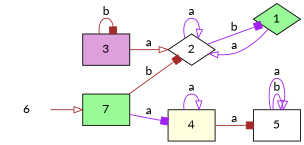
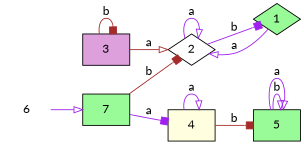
edge "6" -> "7": color brown -> purple
edge "4" -> "5": label "a" -> "b"
node "5": fillcolor white -> palegreen
